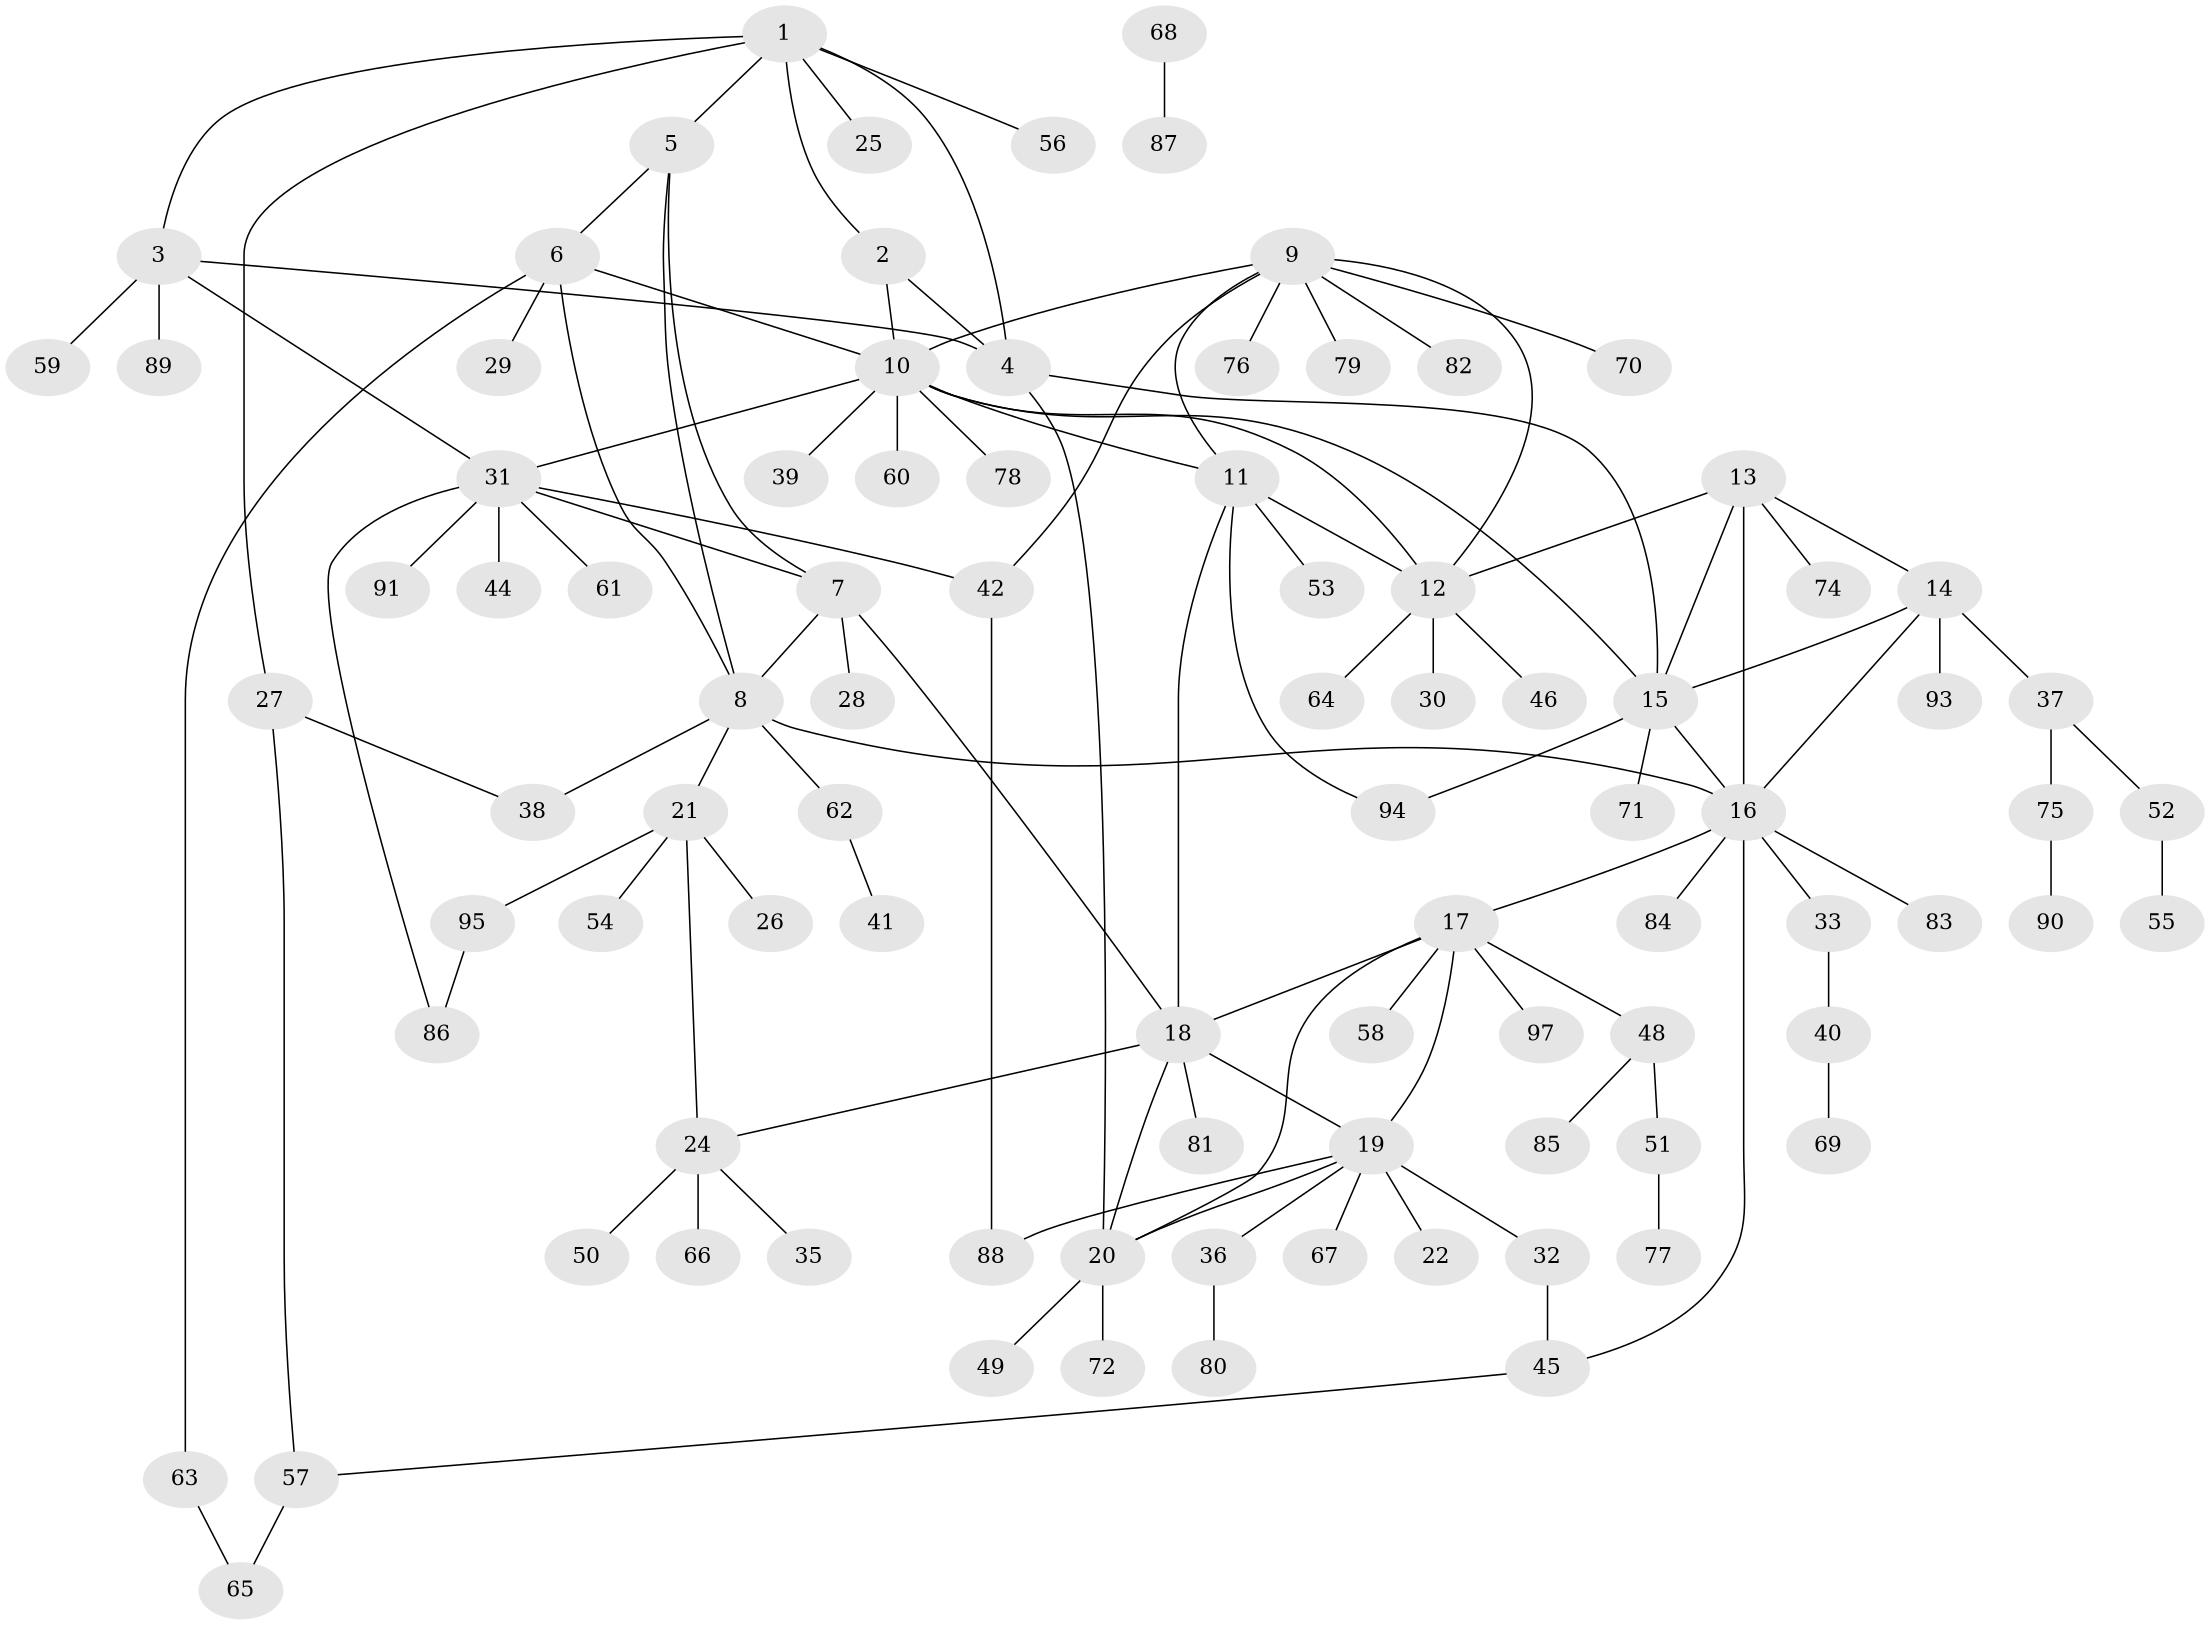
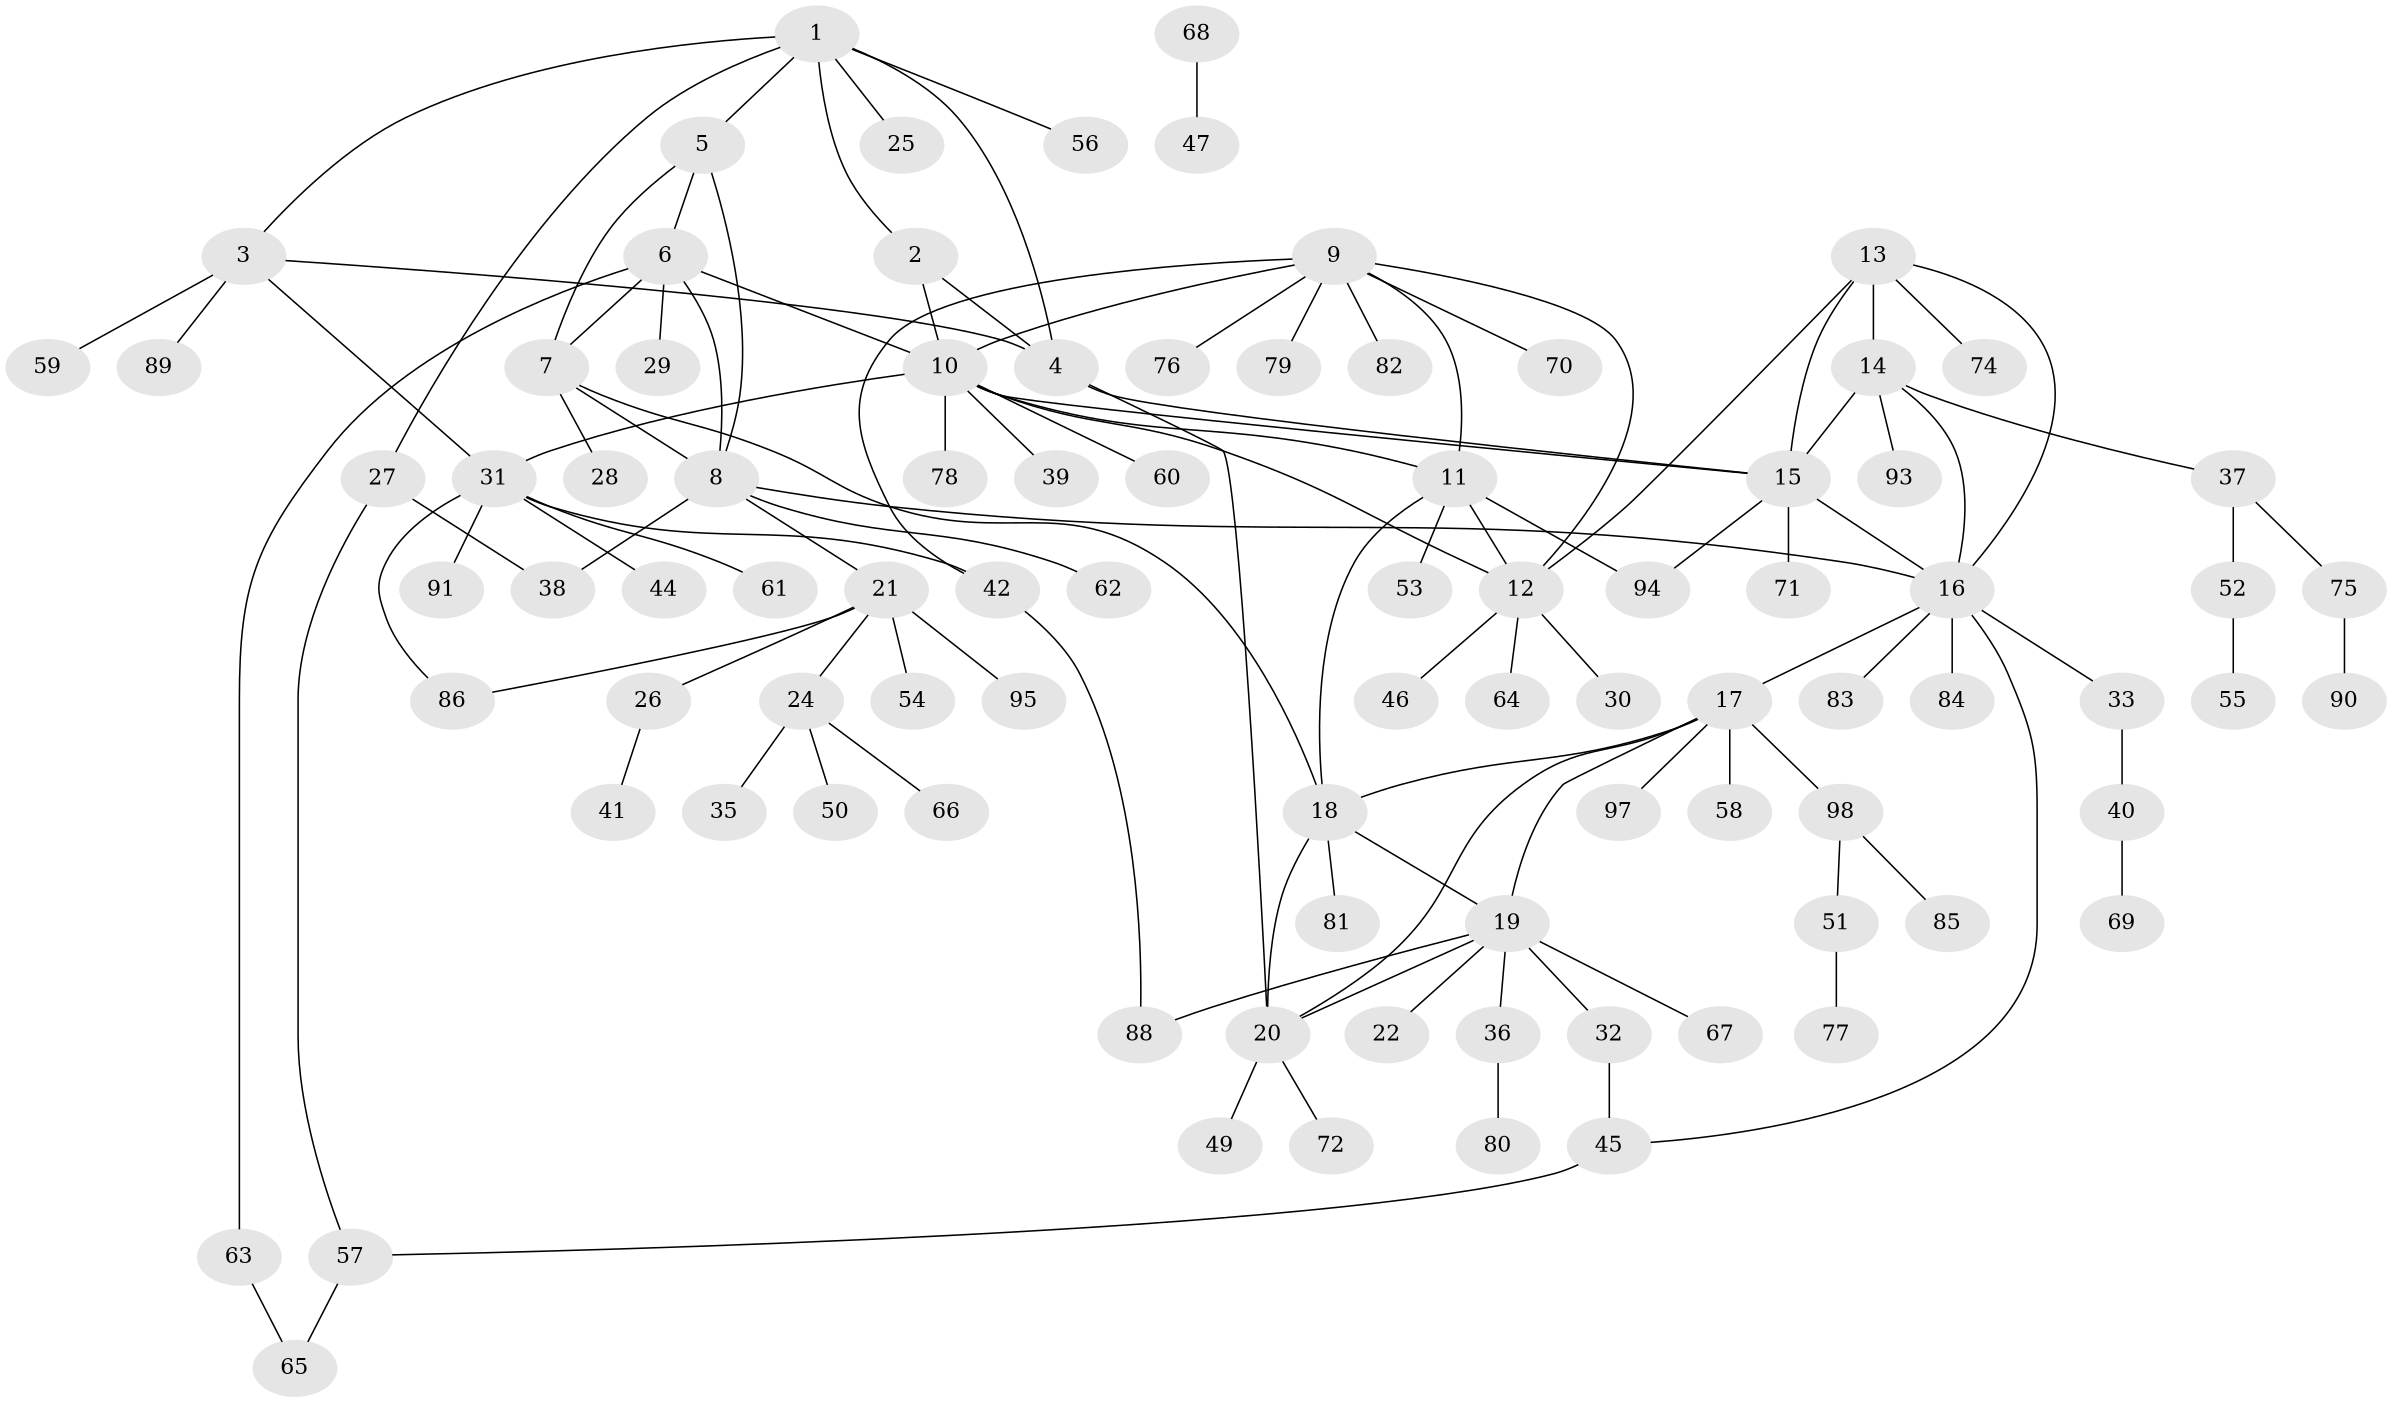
node "87": label "87" -> "47"
edge "31" -- "7": now "6" -- "7"
edge "62" -- "41": now "26" -- "41"
edge "95" -- "86": now "21" -- "86"
node "48": label "48" -> "98"
edge "18" -- "24": removed
